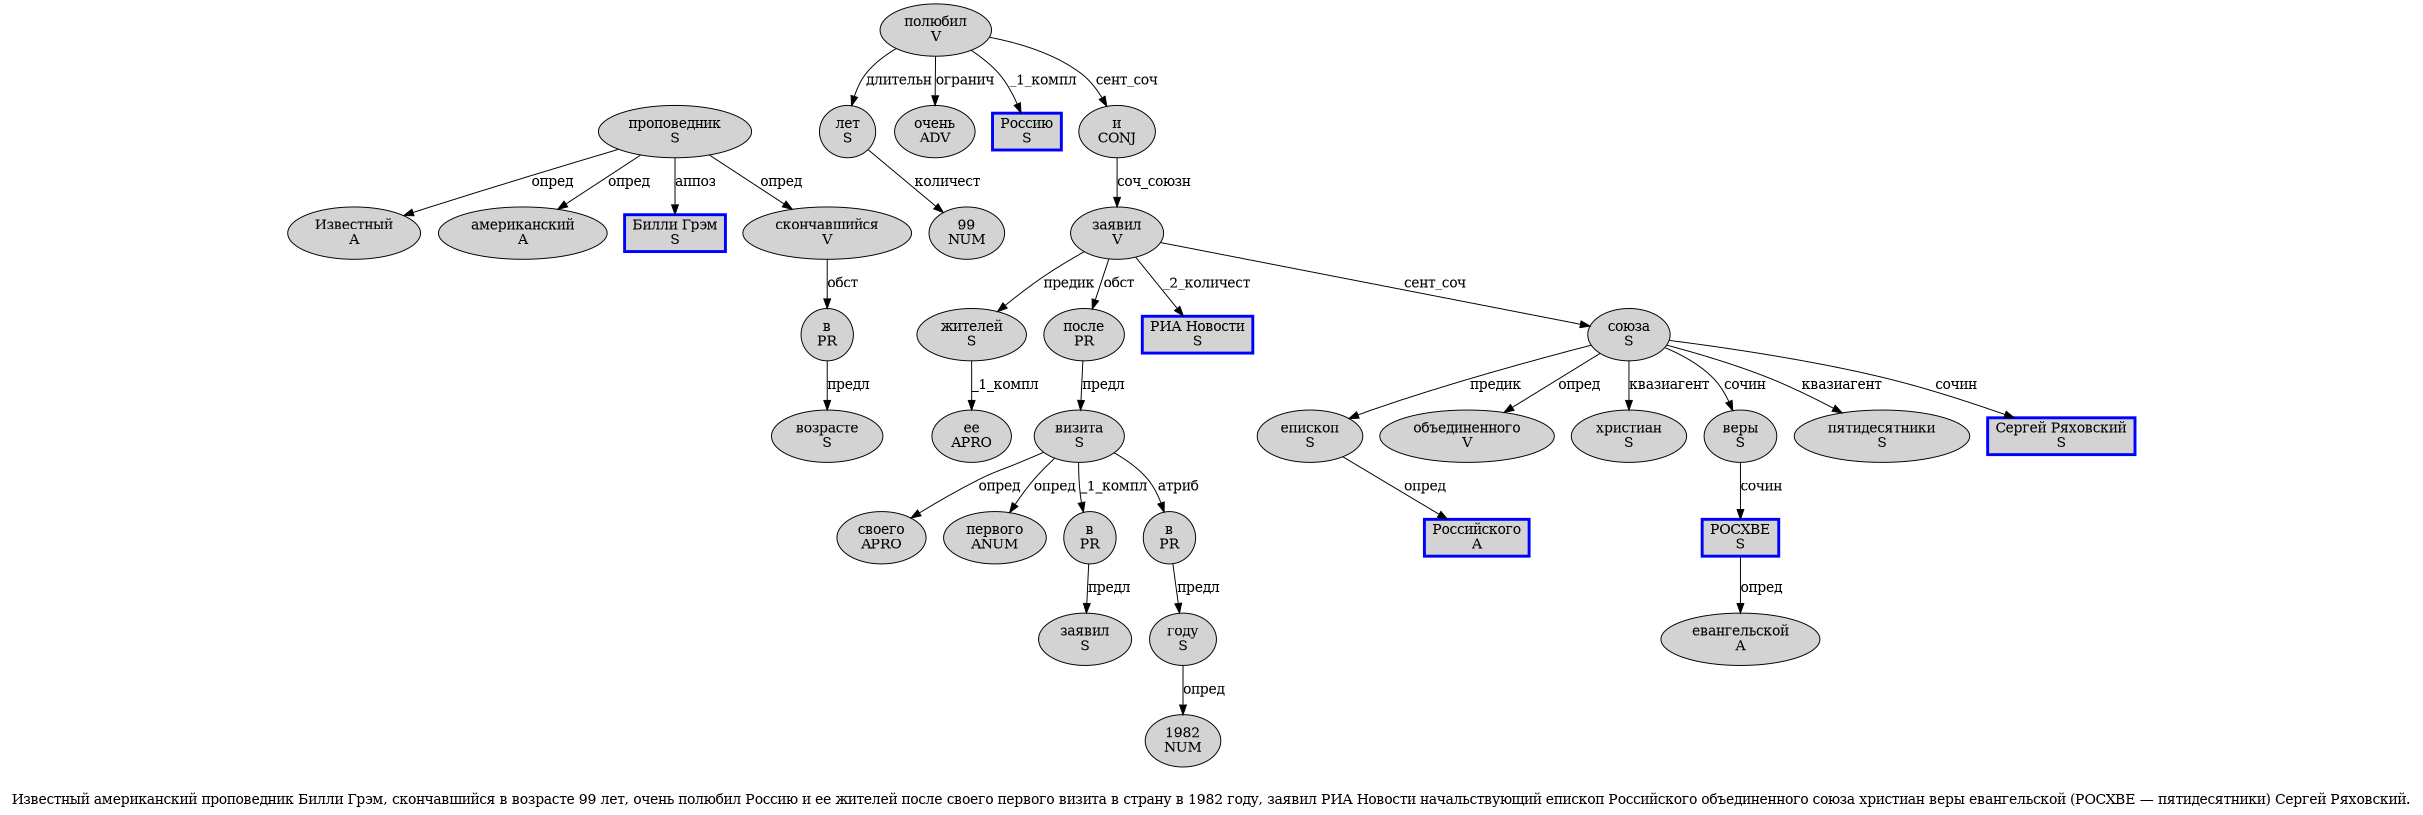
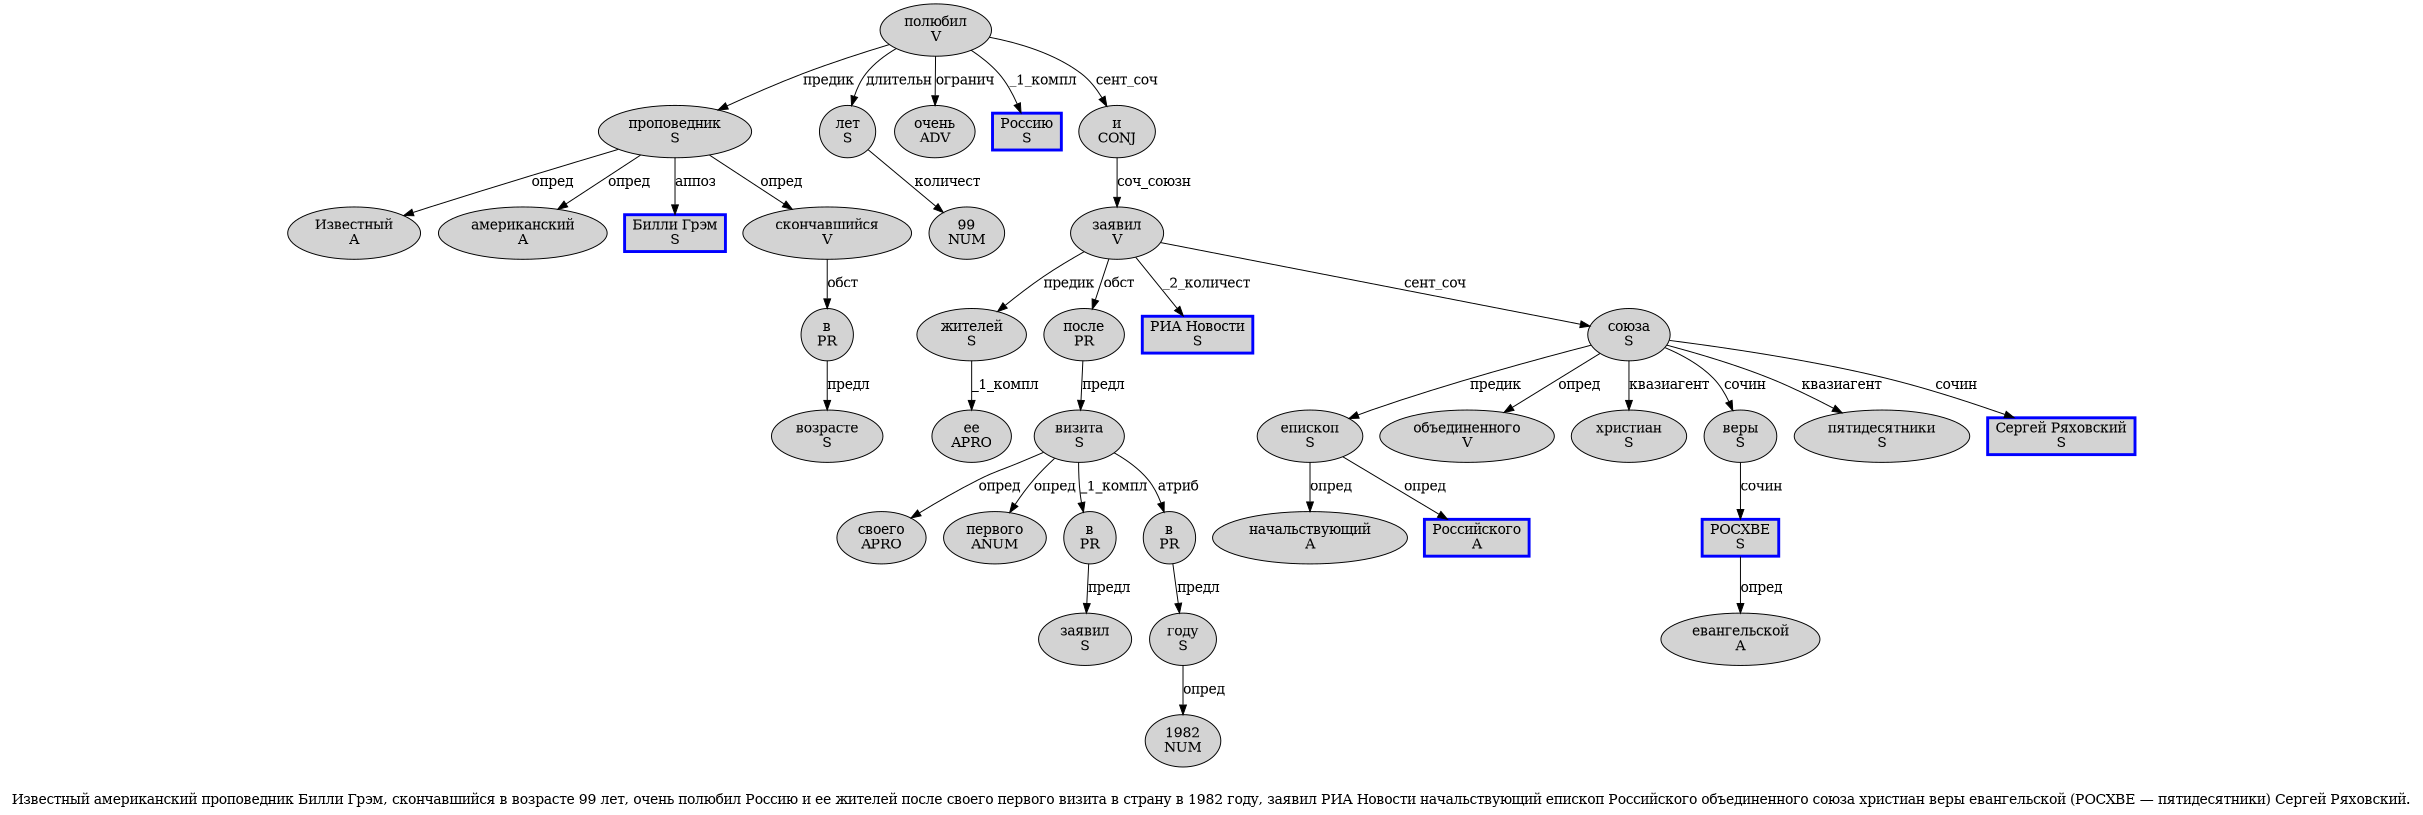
edge "полюбил V" -> "проповедник S": added, label "предик"
node "начальствующий A": added
